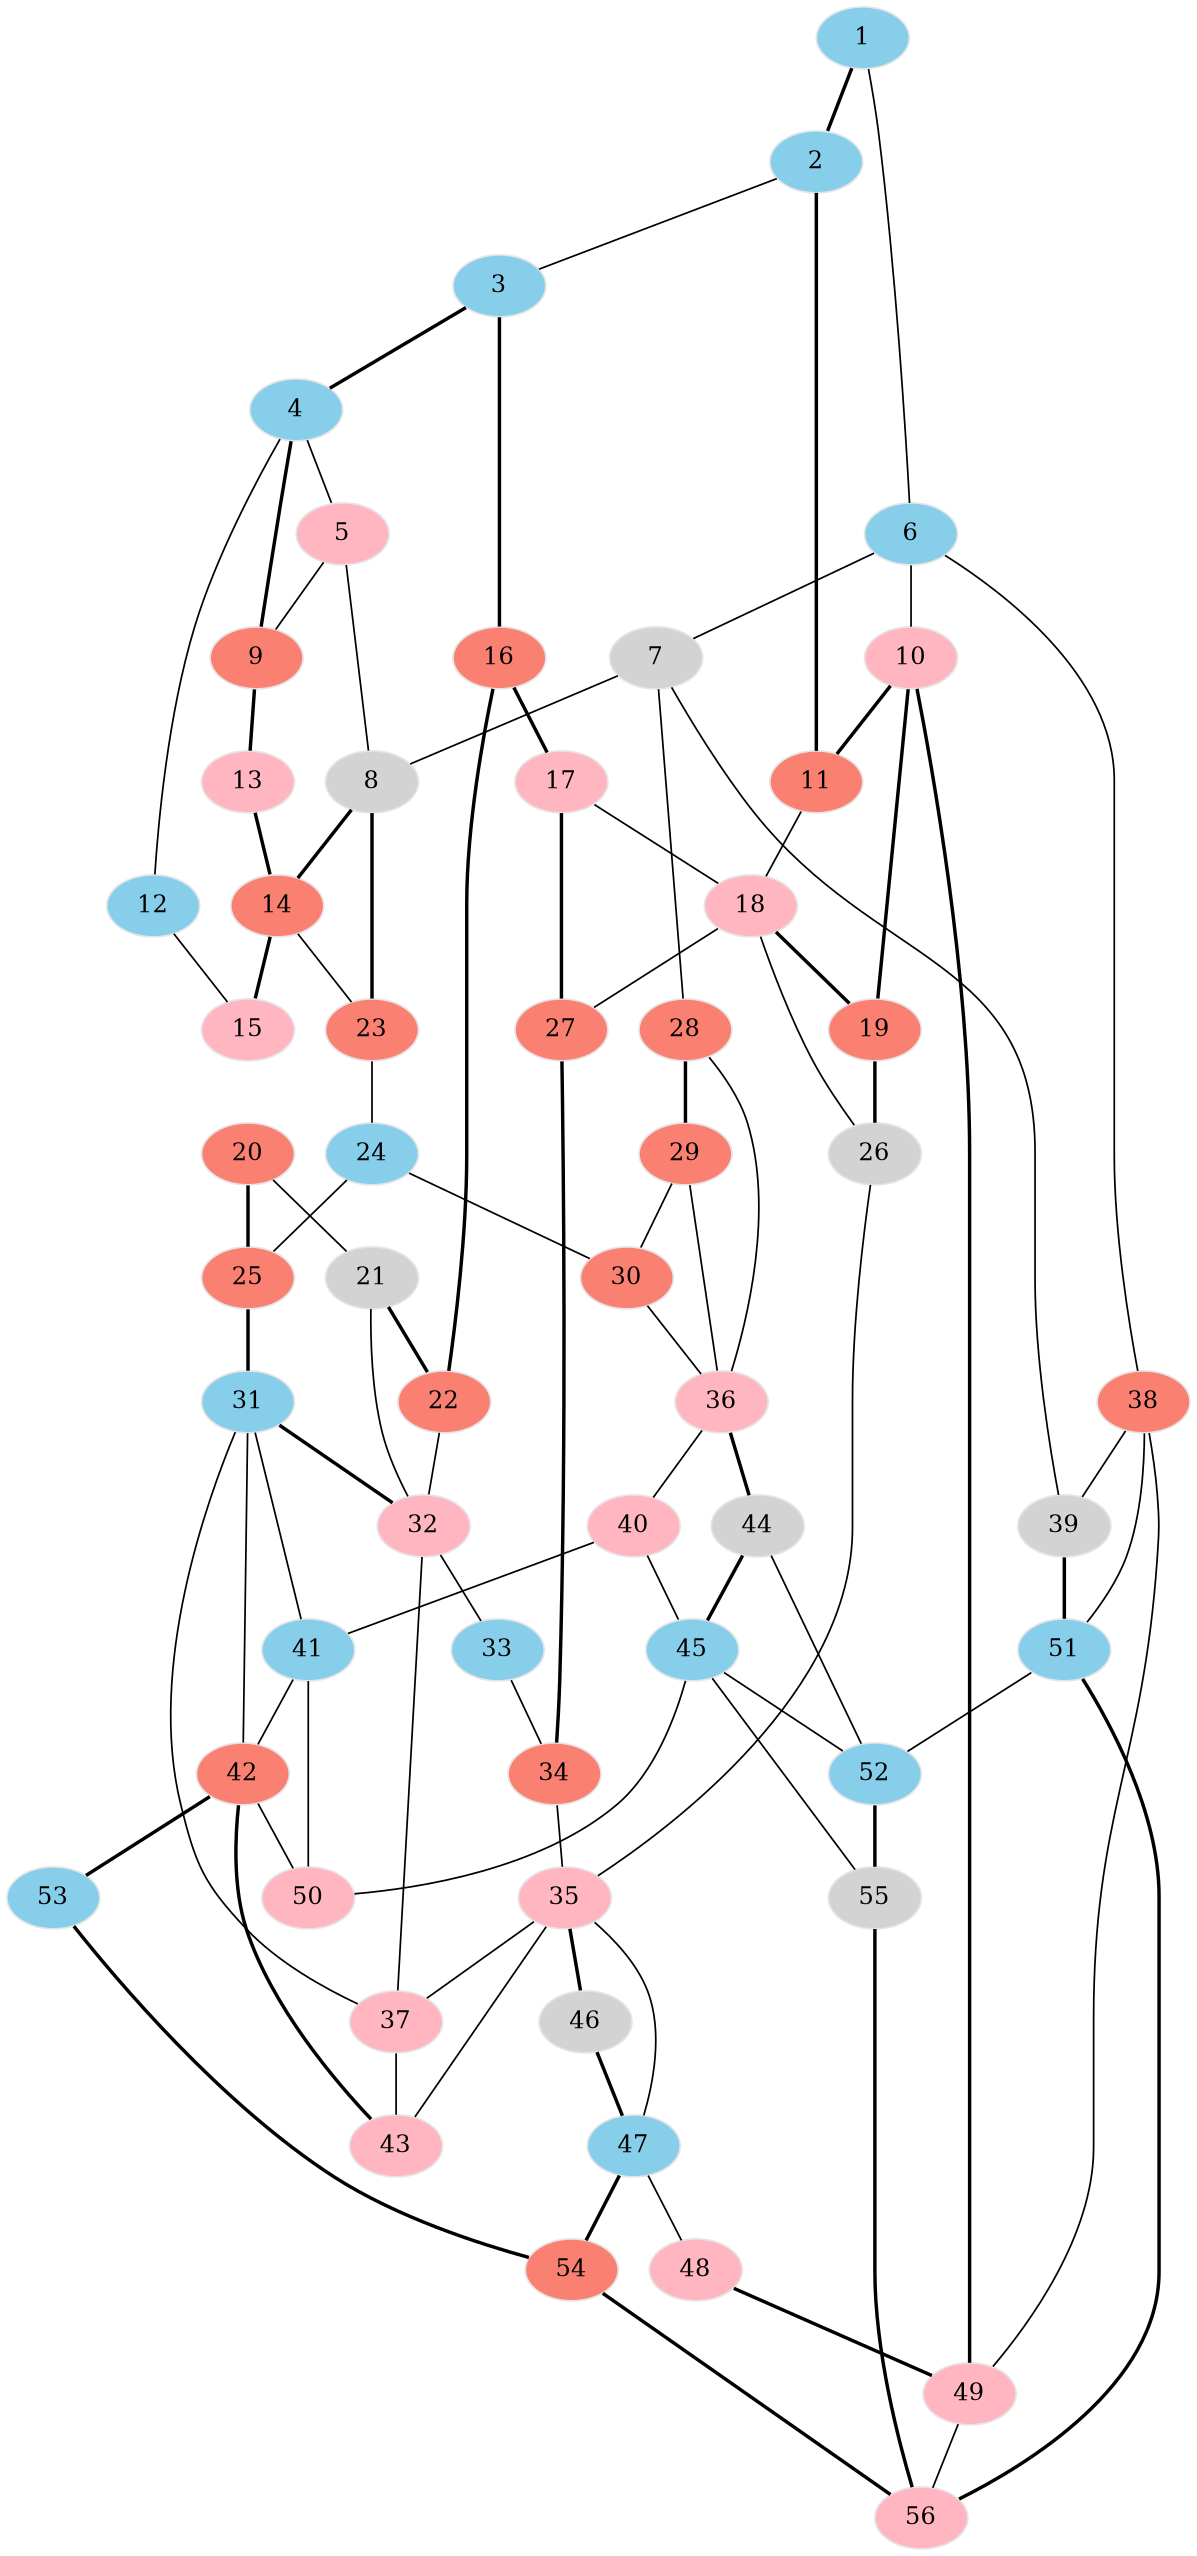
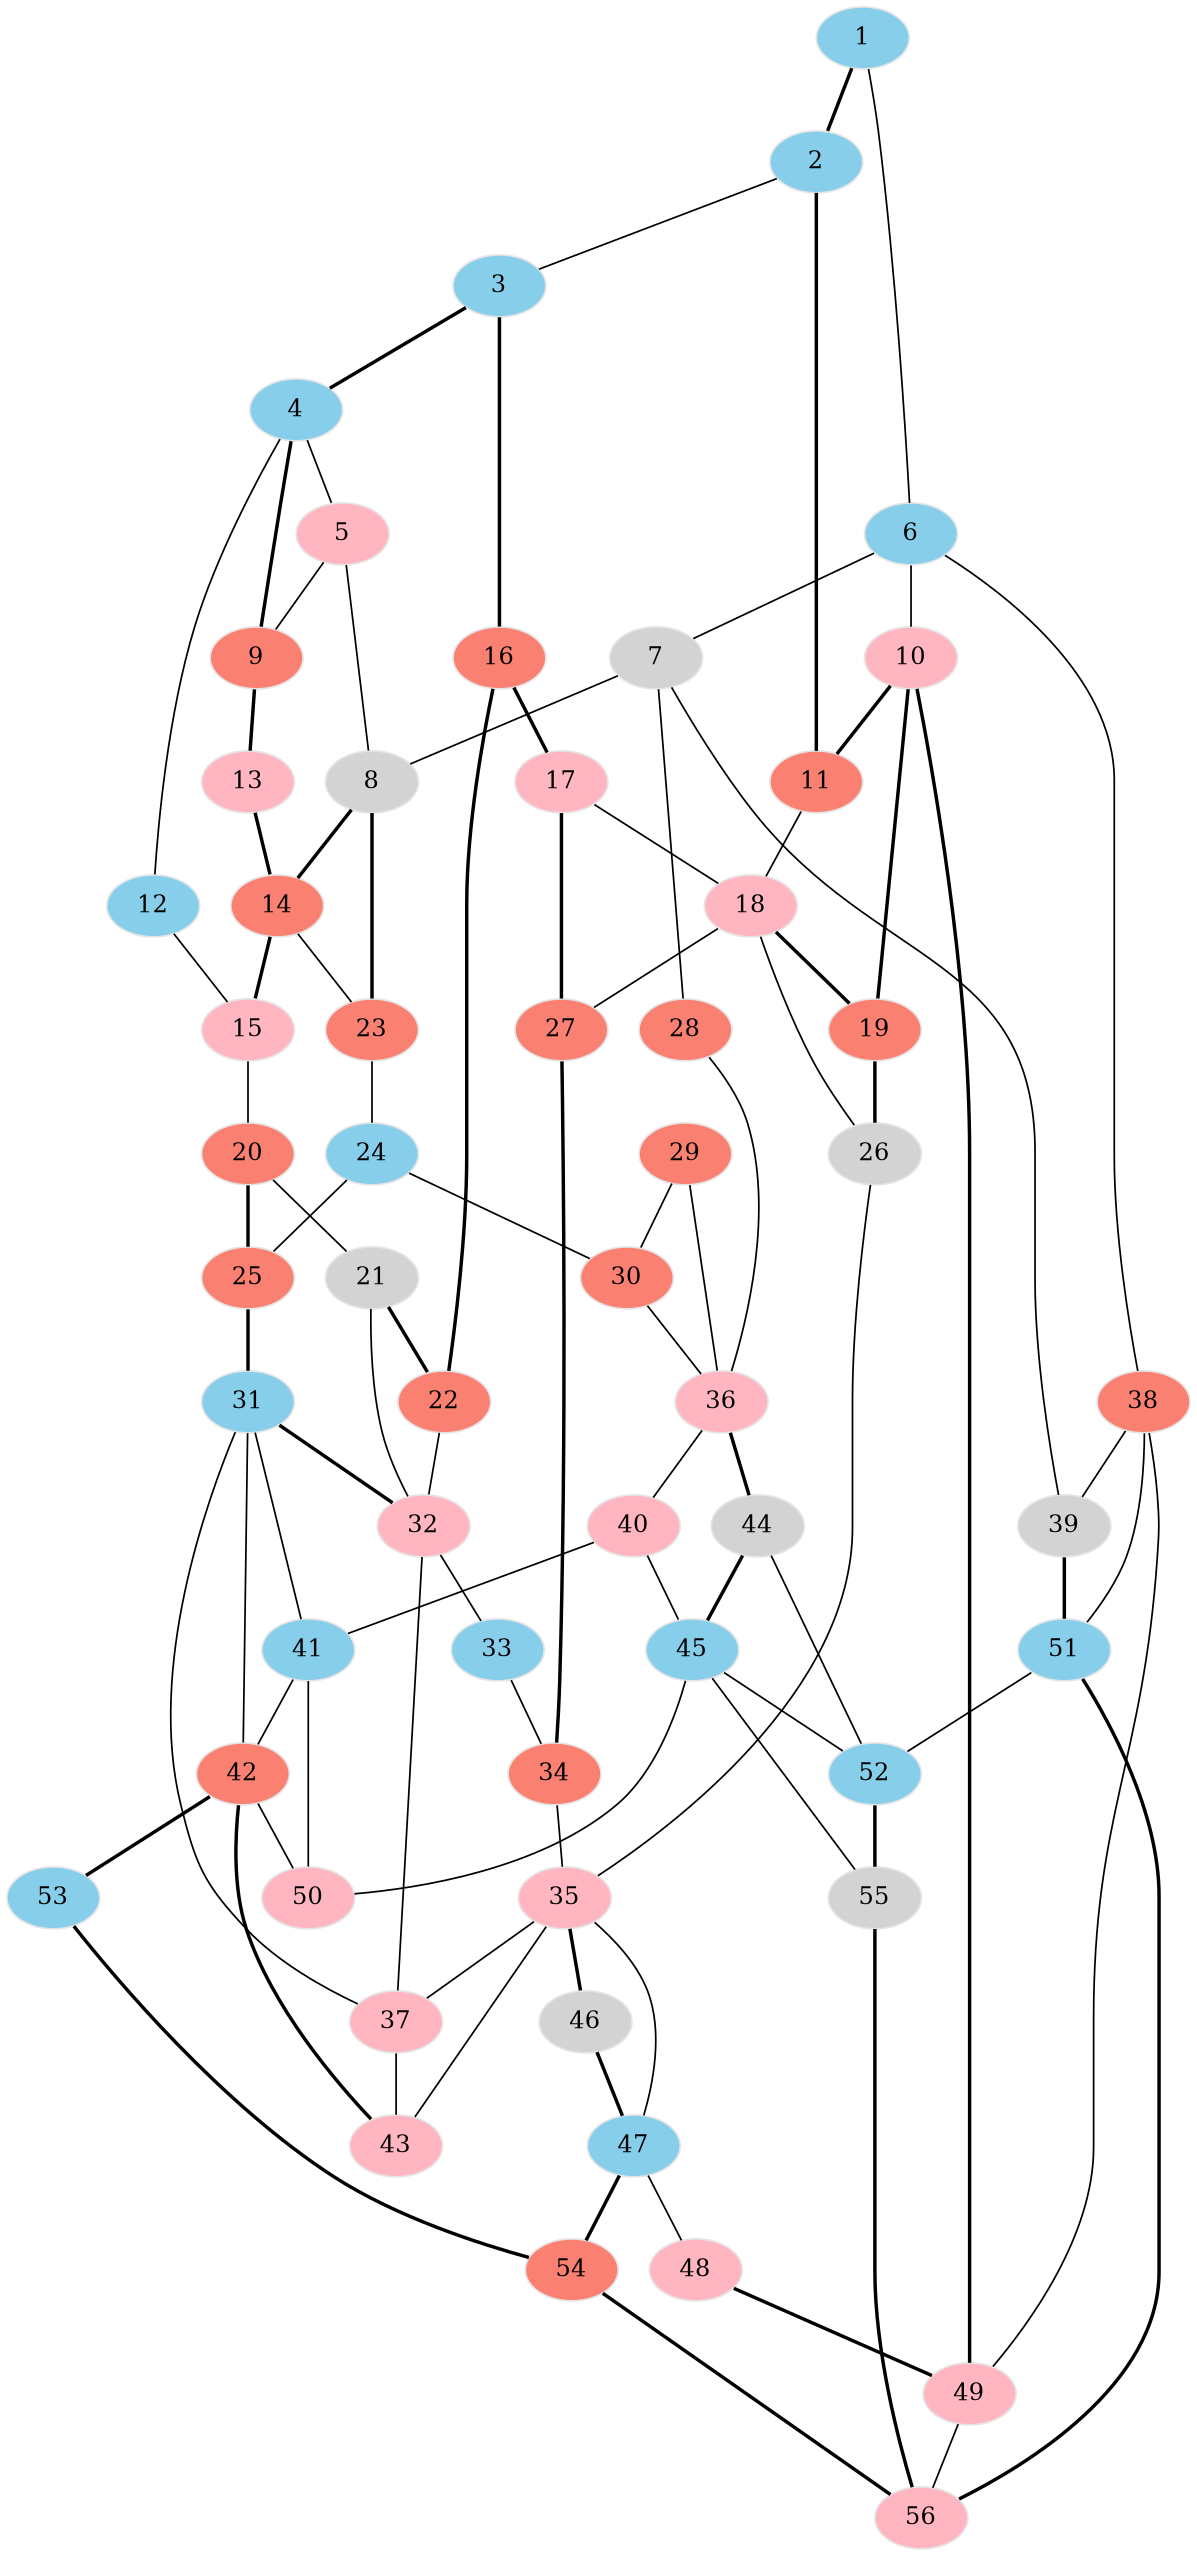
edge "15" -- "20": added
edge "28" -- "29": removed
